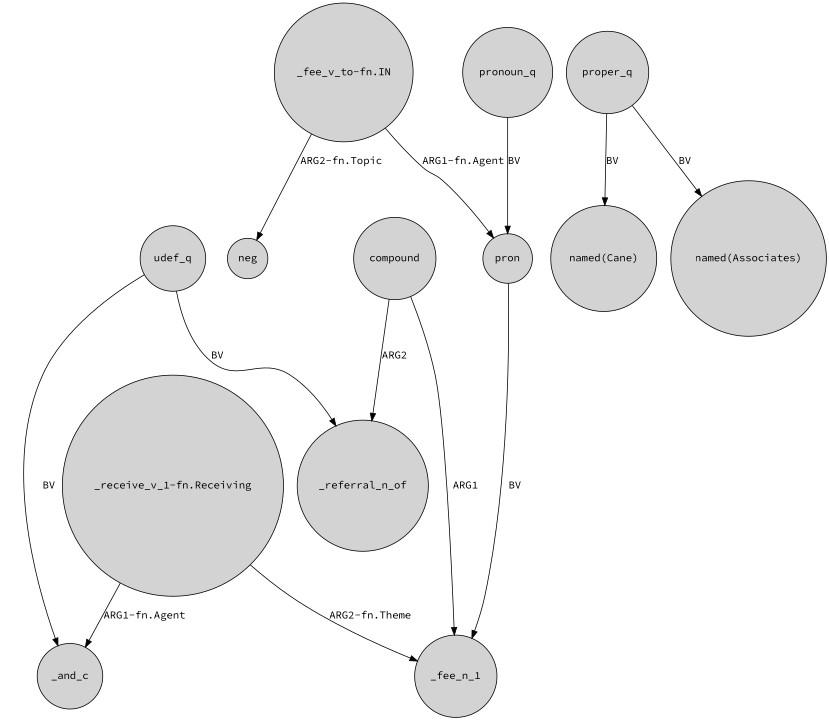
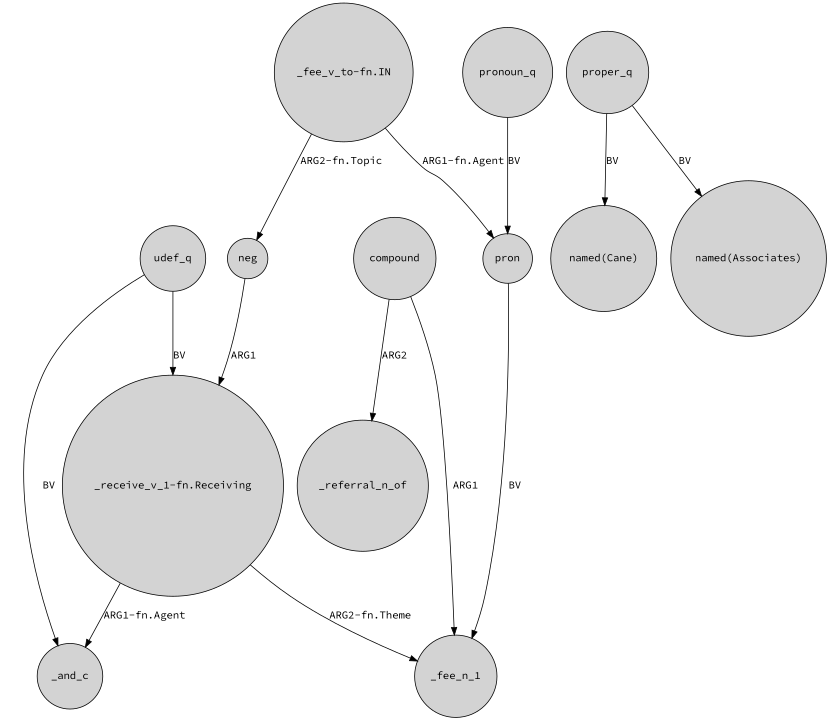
edge "neg" -> "_receive_v_1-fn.Receiving": added, label "ARG1"
edge "udef_q" -> "_referral_n_of": now "udef_q" -> "_receive_v_1-fn.Receiving"
